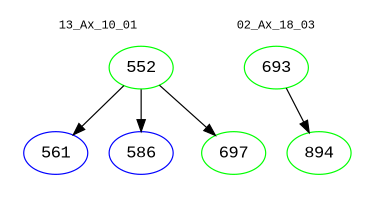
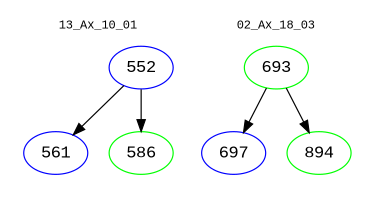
node "552": color green -> blue
edge "552" -> "697": now "693" -> "697"
node "586": color blue -> green
node "697": color green -> blue
